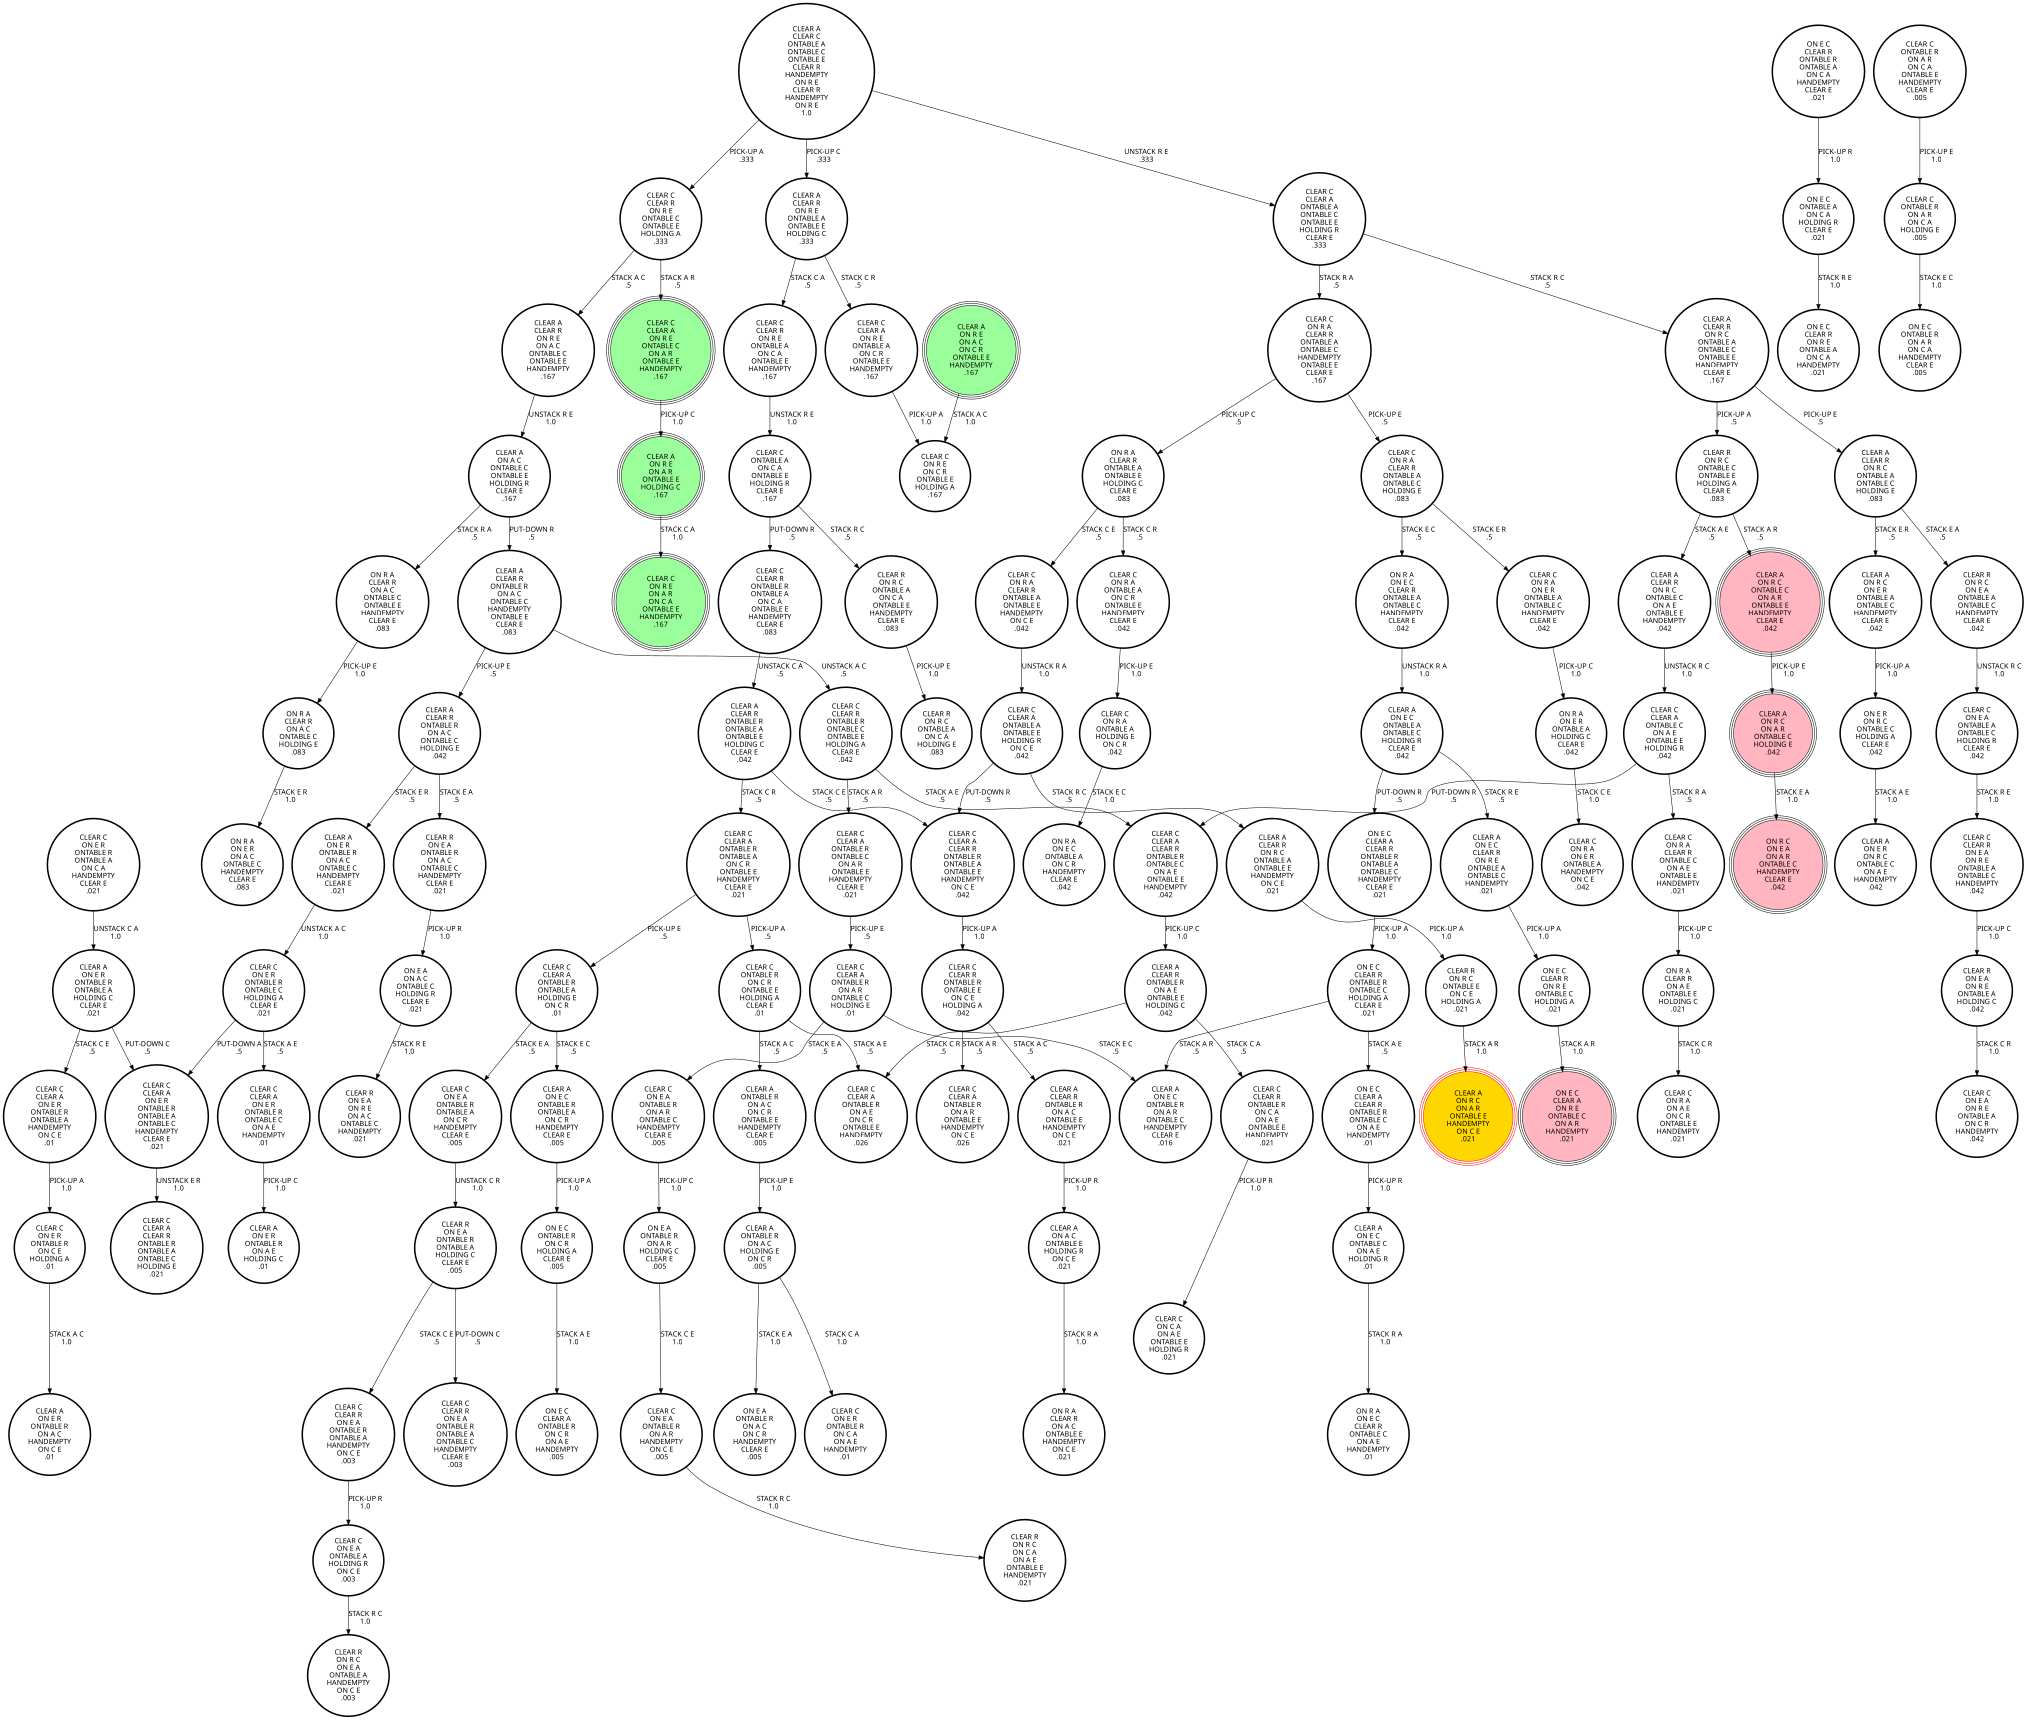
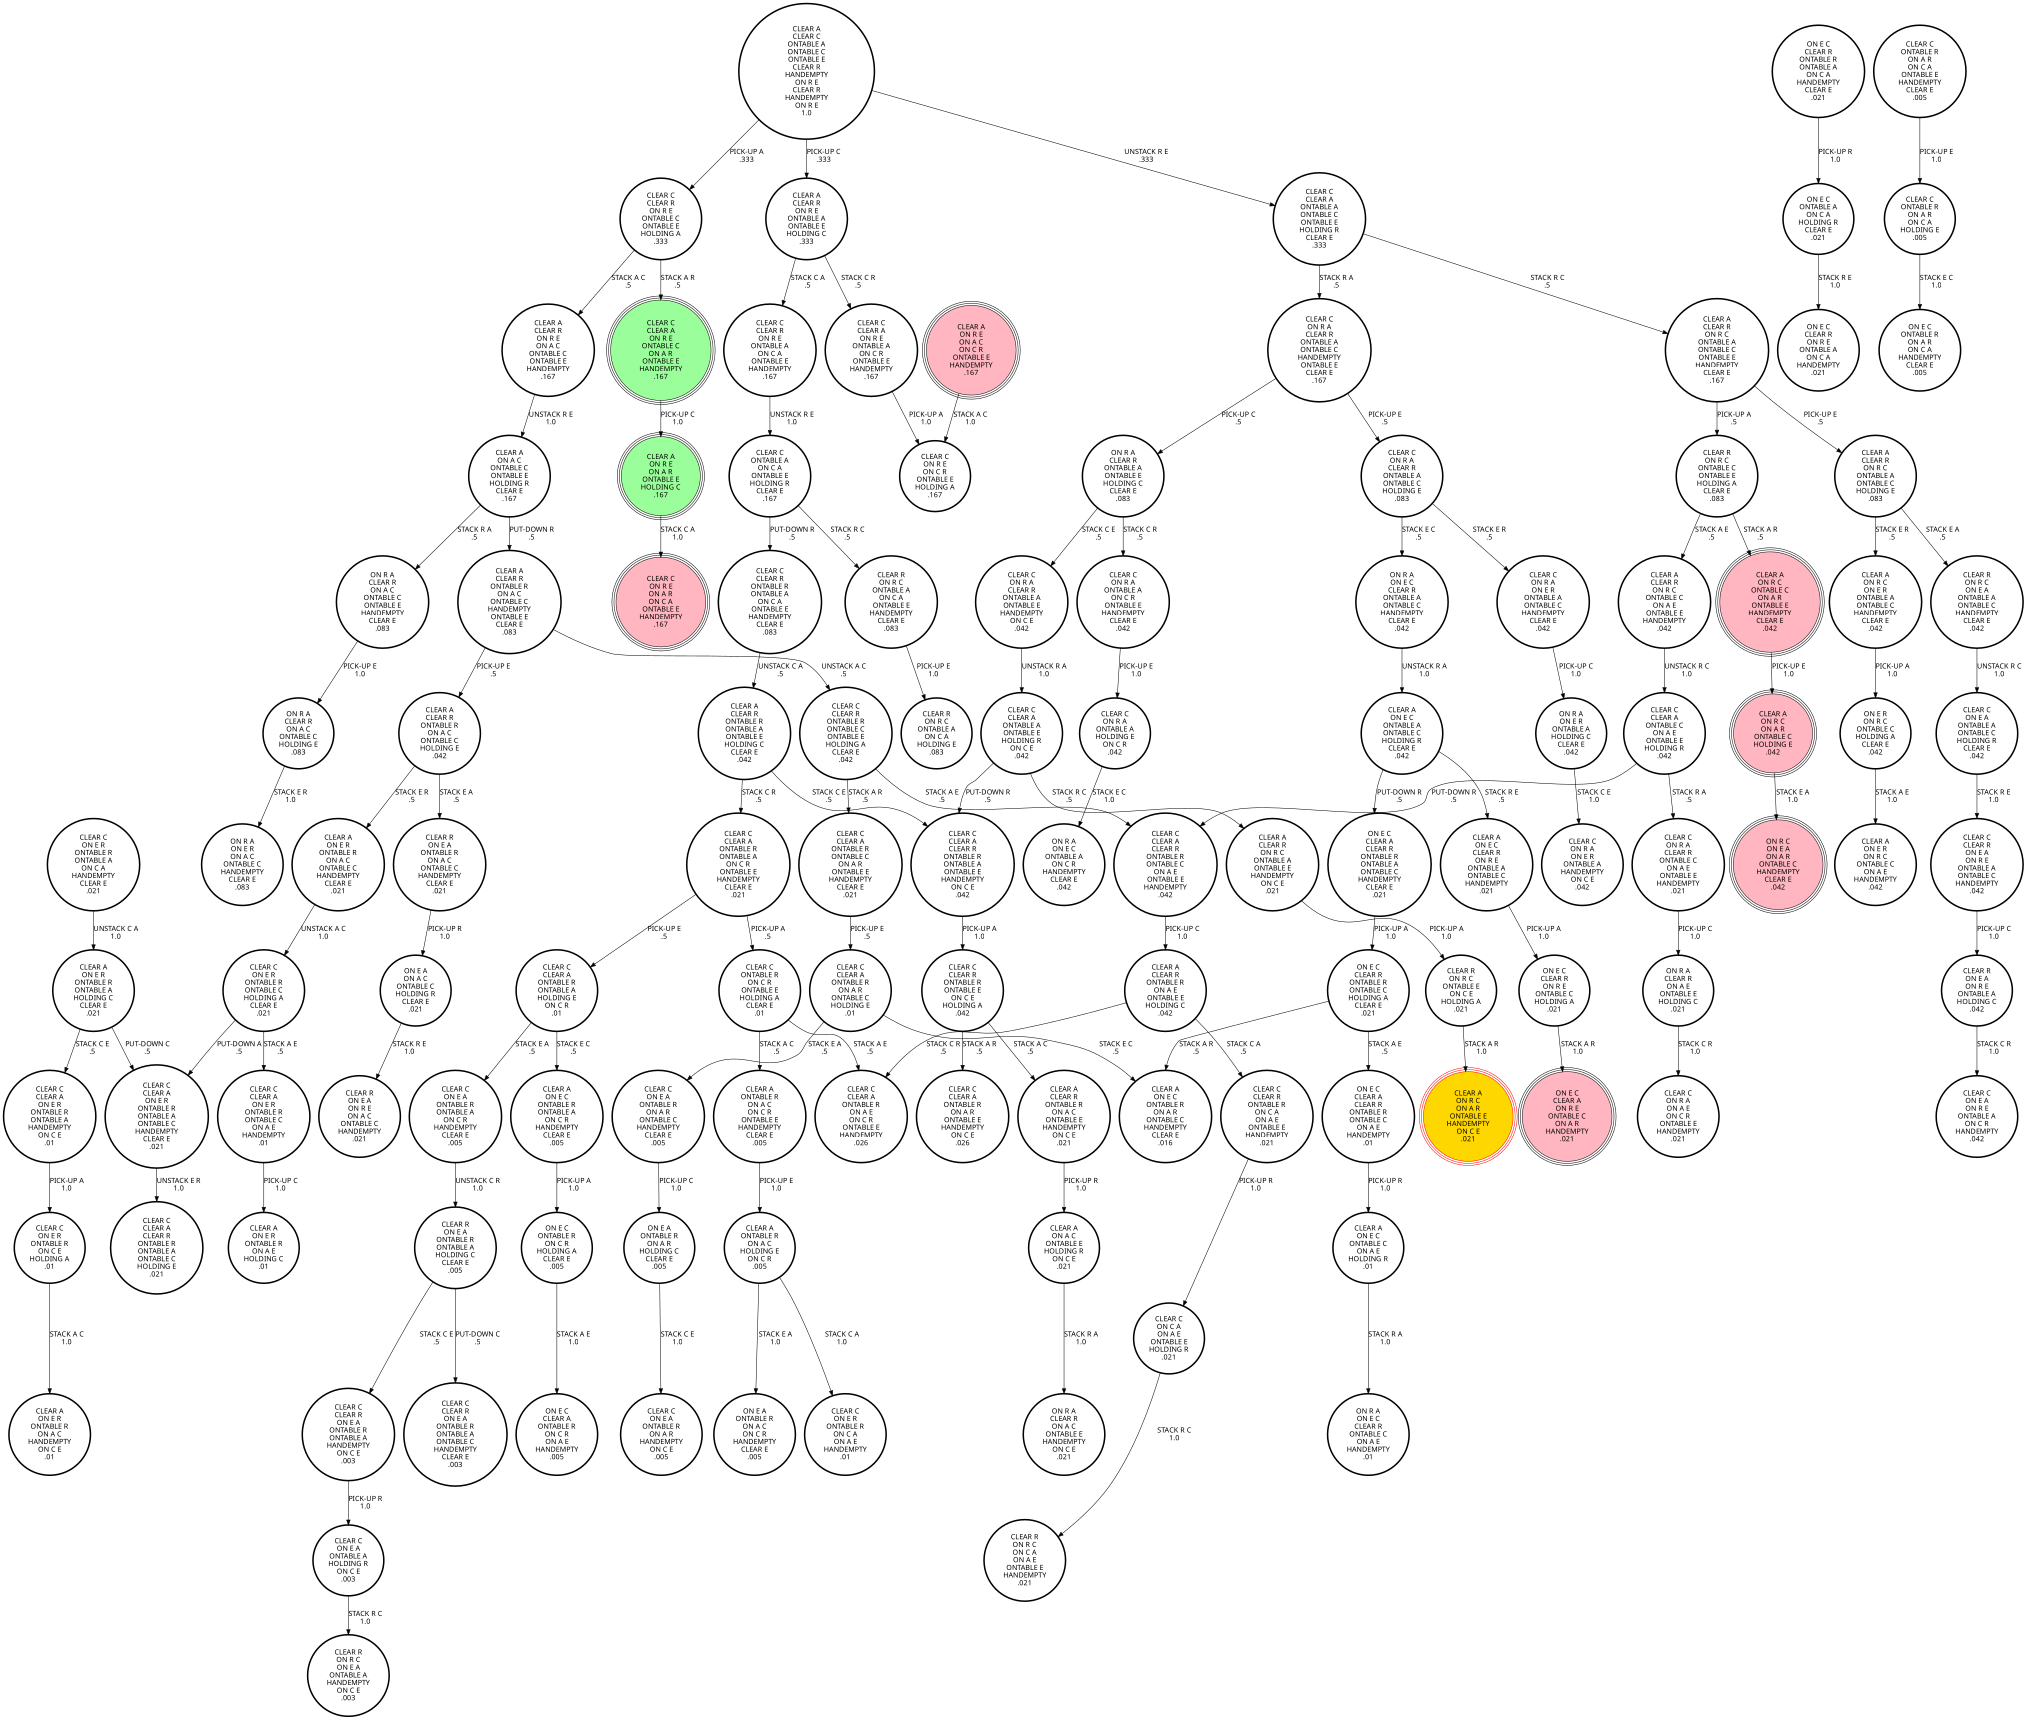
node "CLEAR A ON R E ON A C ON C R ONTABLE E HANDEMPTY .167": fillcolor palegreen1 -> lightpink
node "CLEAR C ON R E ON A R ON C A ONTABLE E HANDEMPTY .167": fillcolor palegreen1 -> lightpink
edge "CLEAR C ON E A ONTABLE R ON A R HANDEMPTY ON C E .005" -> "CLEAR R ON R C ON C A ON A E ONTABLE E HANDEMPTY .021": now "CLEAR C ON C A ON A E ONTABLE E HOLDING R .021" -> "CLEAR R ON R C ON C A ON A E ONTABLE E HANDEMPTY .021"
